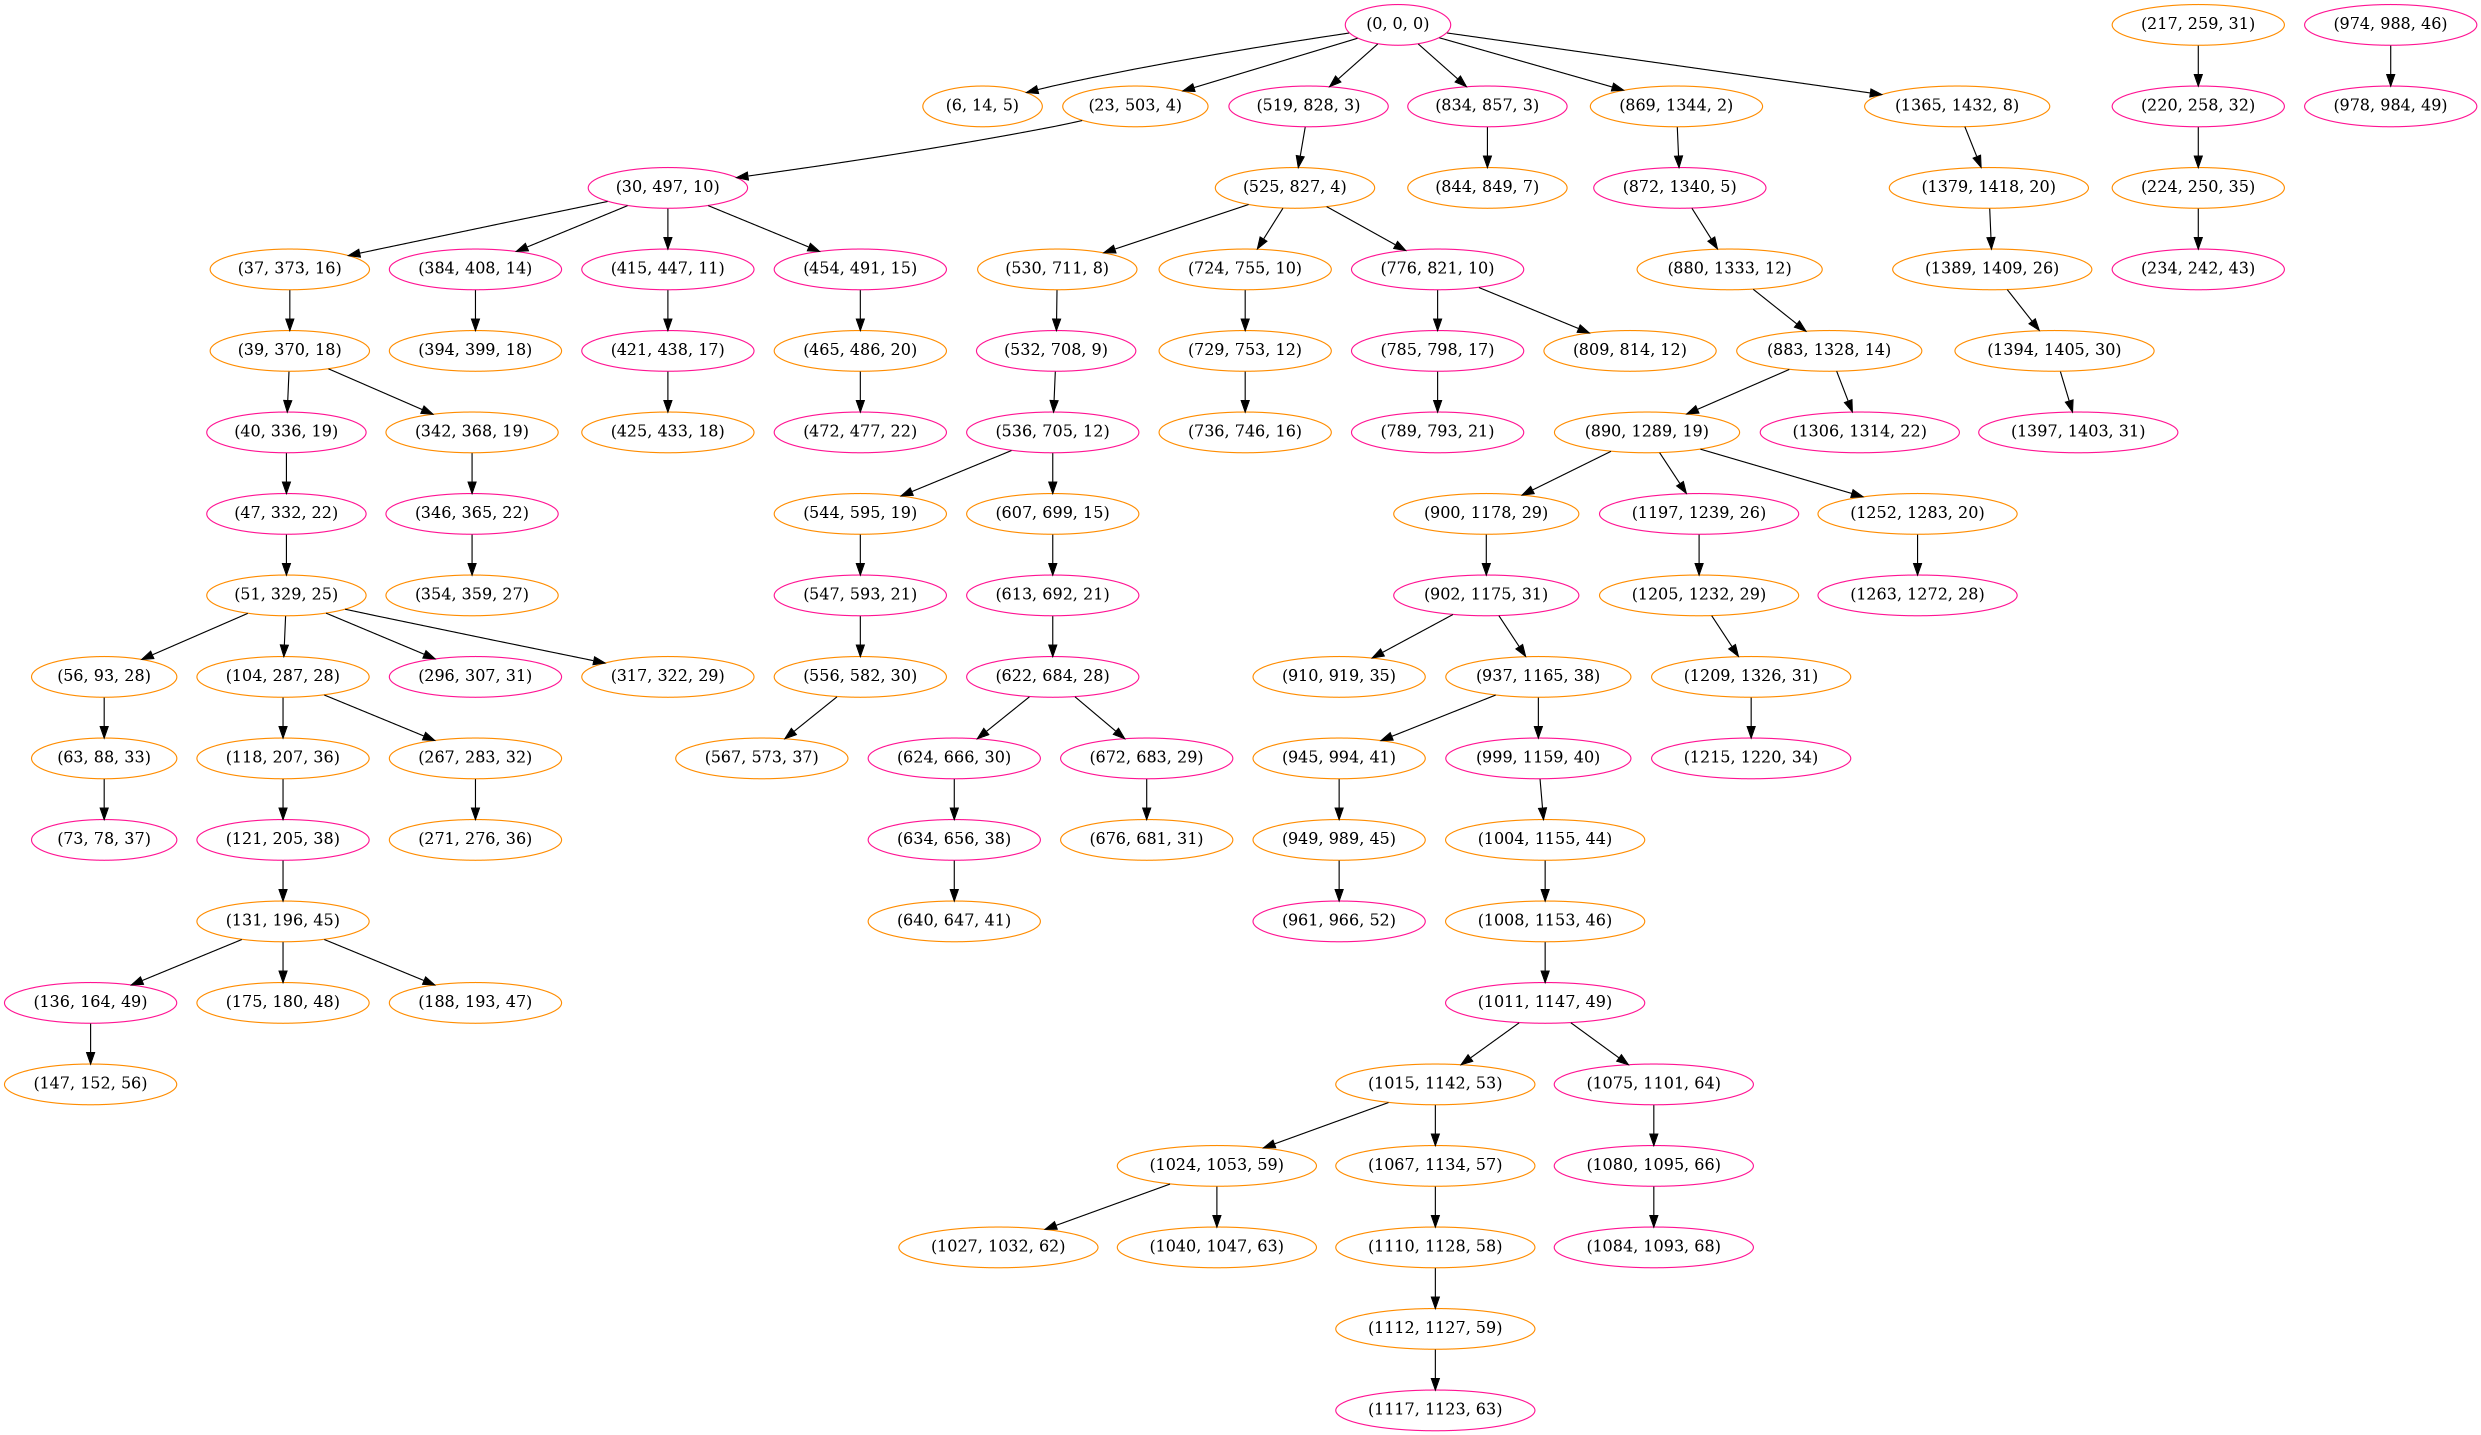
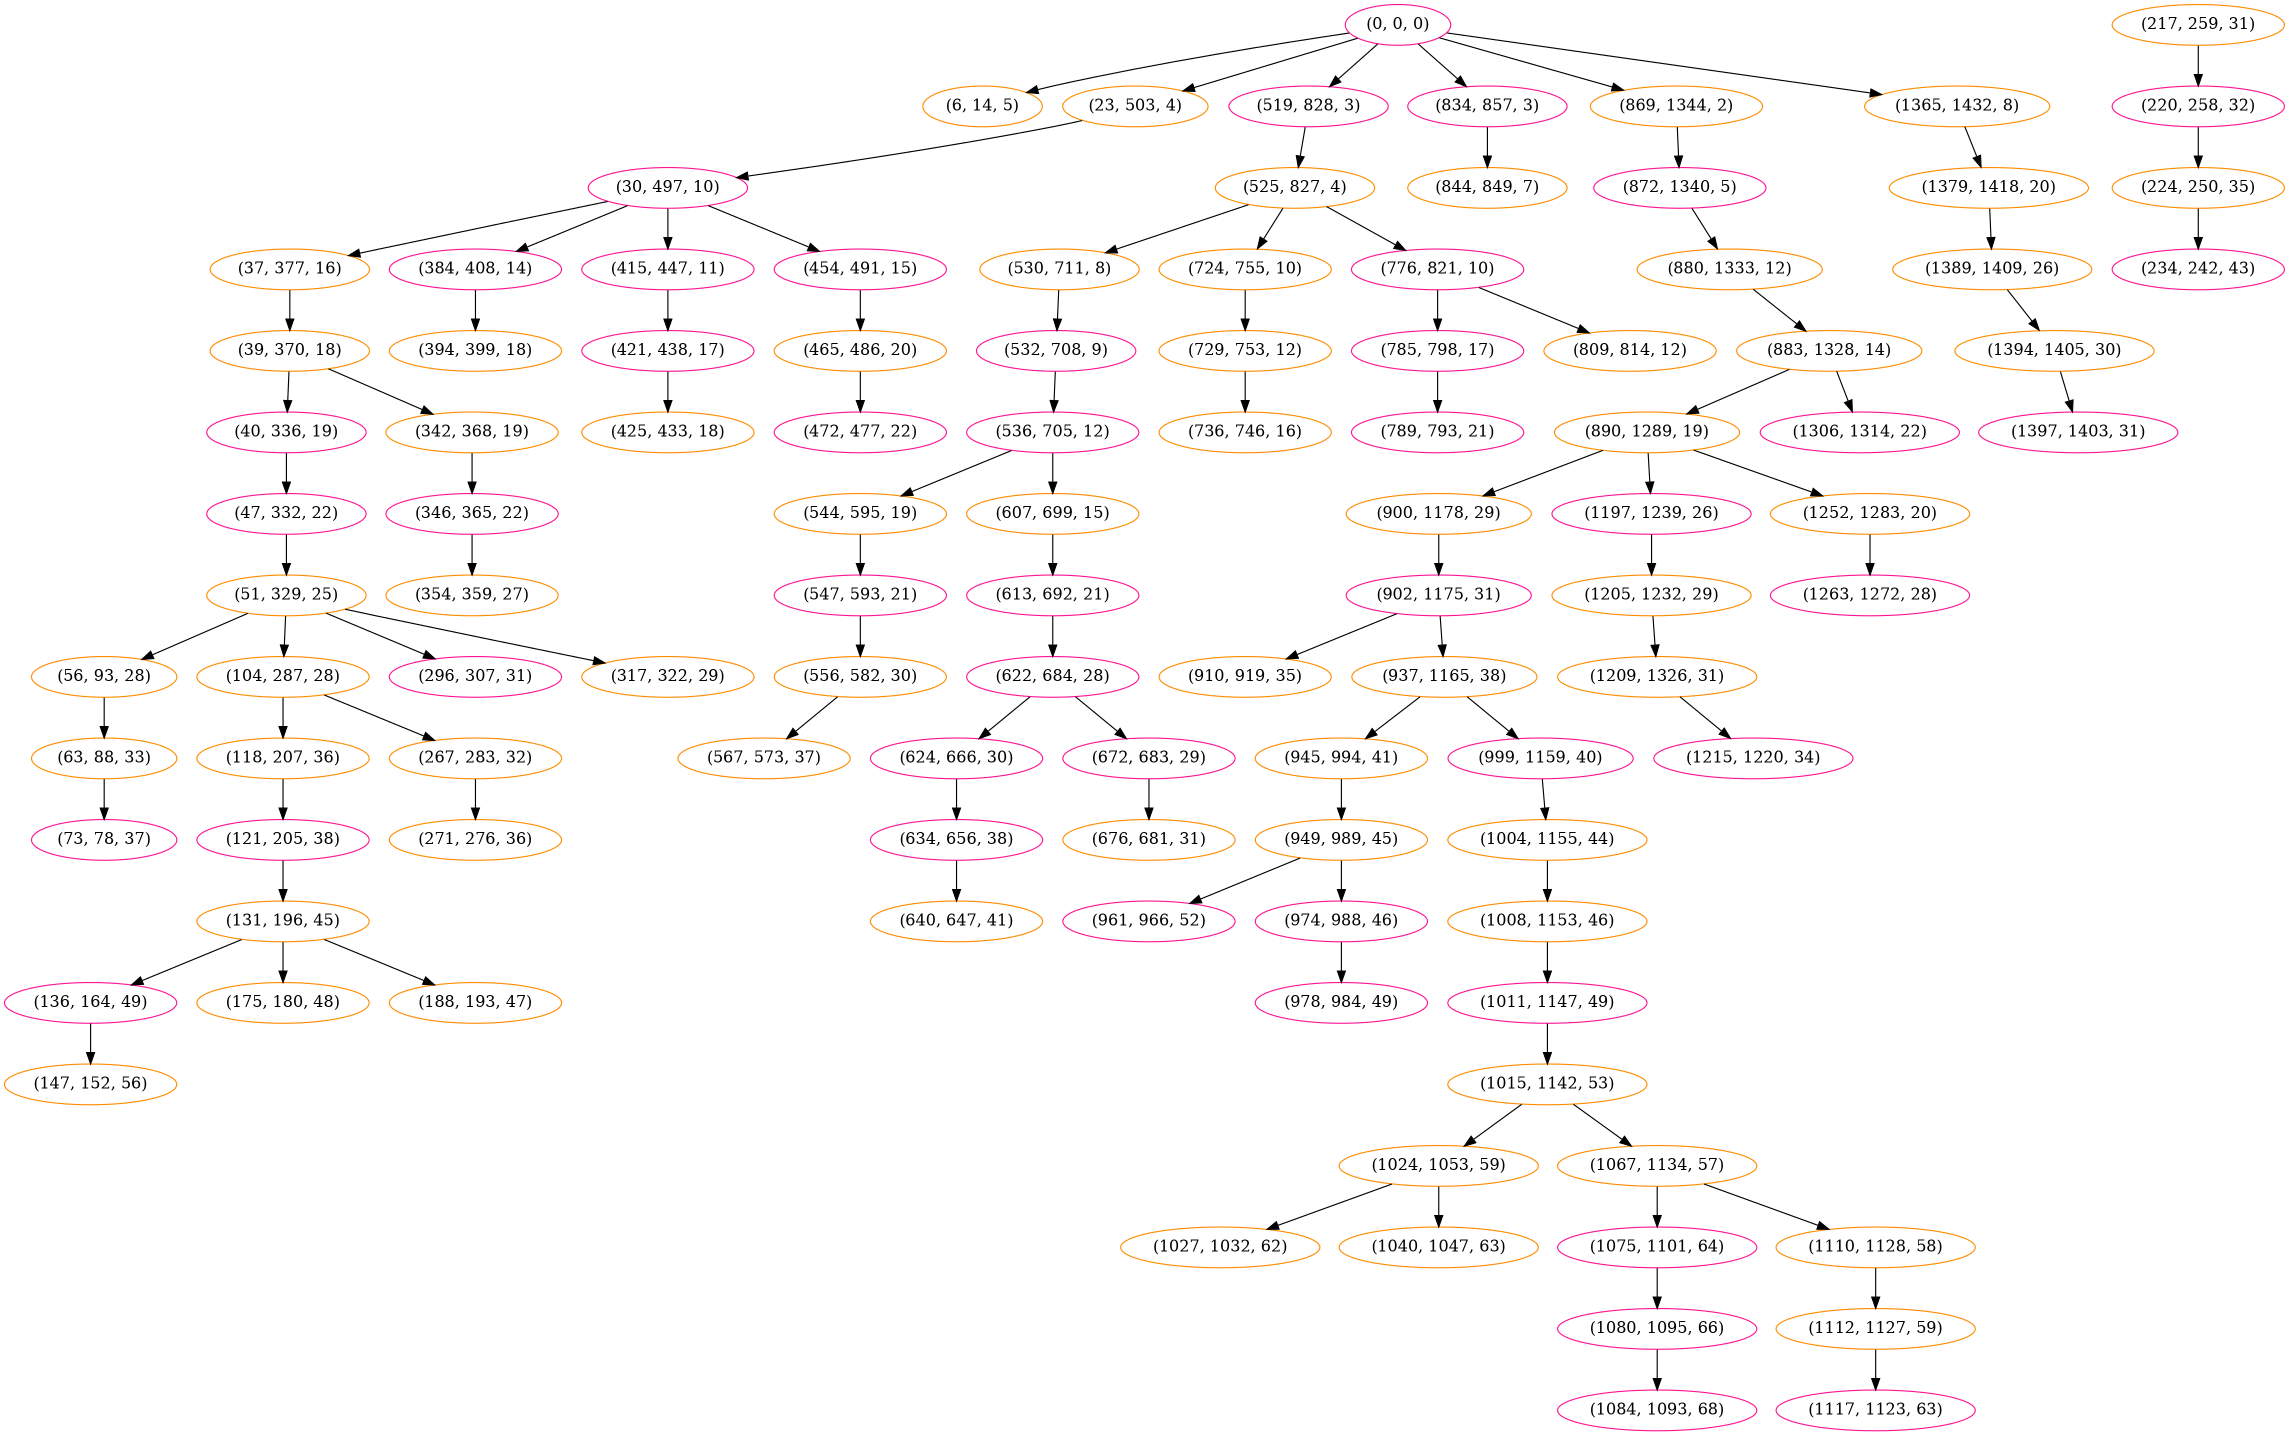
node "(37, 373, 16)": label "(37, 373, 16)" -> "(37, 377, 16)"
edge "(949, 989, 45)" -> "(974, 988, 46)": added
edge "(1011, 1147, 49)" -> "(1075, 1101, 64)": now "(1067, 1134, 57)" -> "(1075, 1101, 64)"
